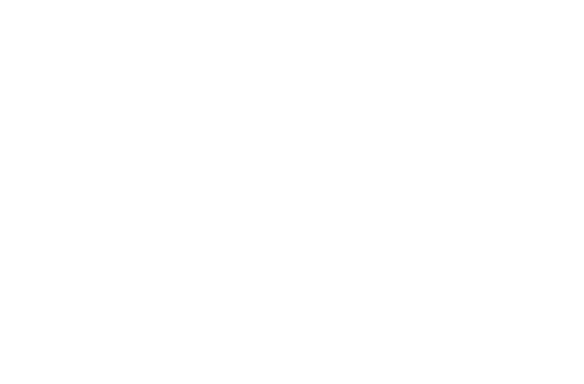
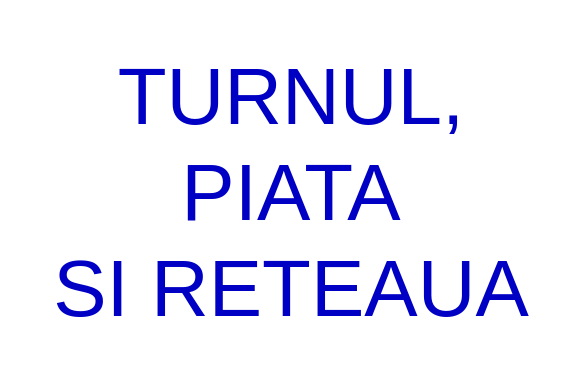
node "TURNUL, PIATA SI RETEAUA": added
